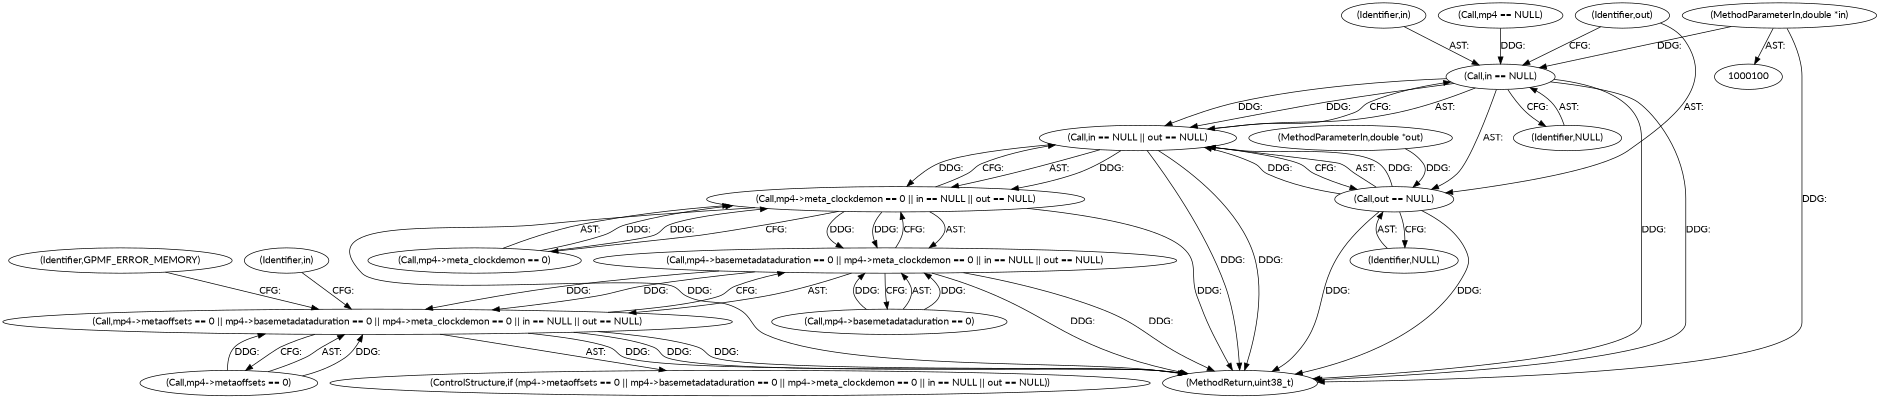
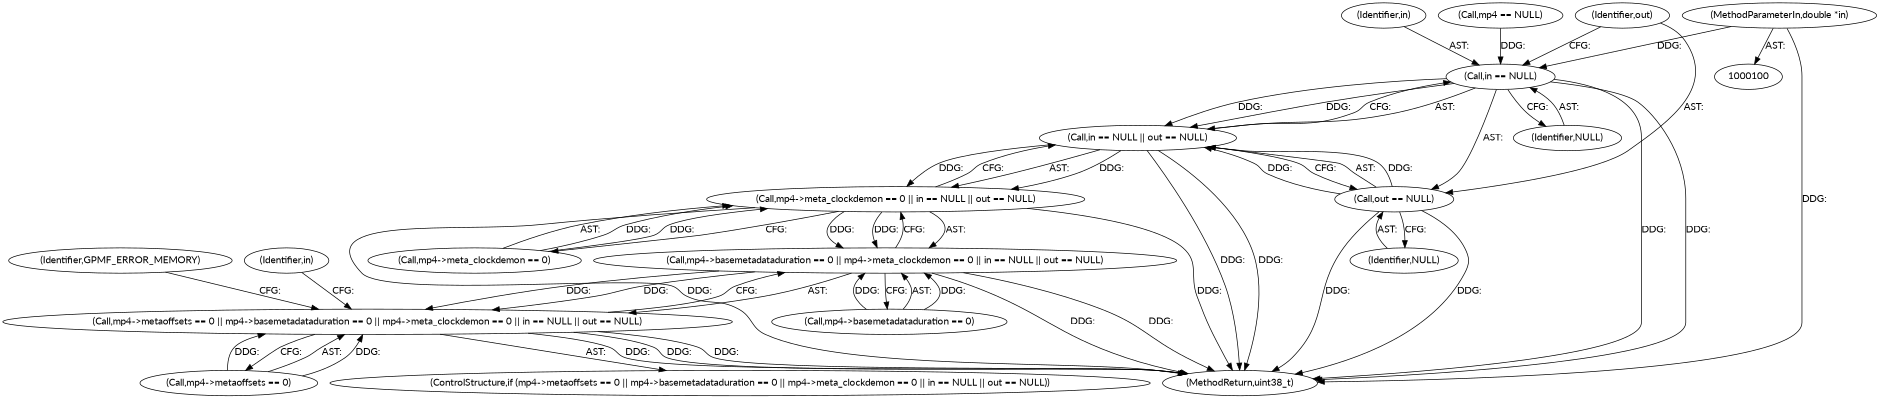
node "(MethodParameterIn,double *out)": removed
